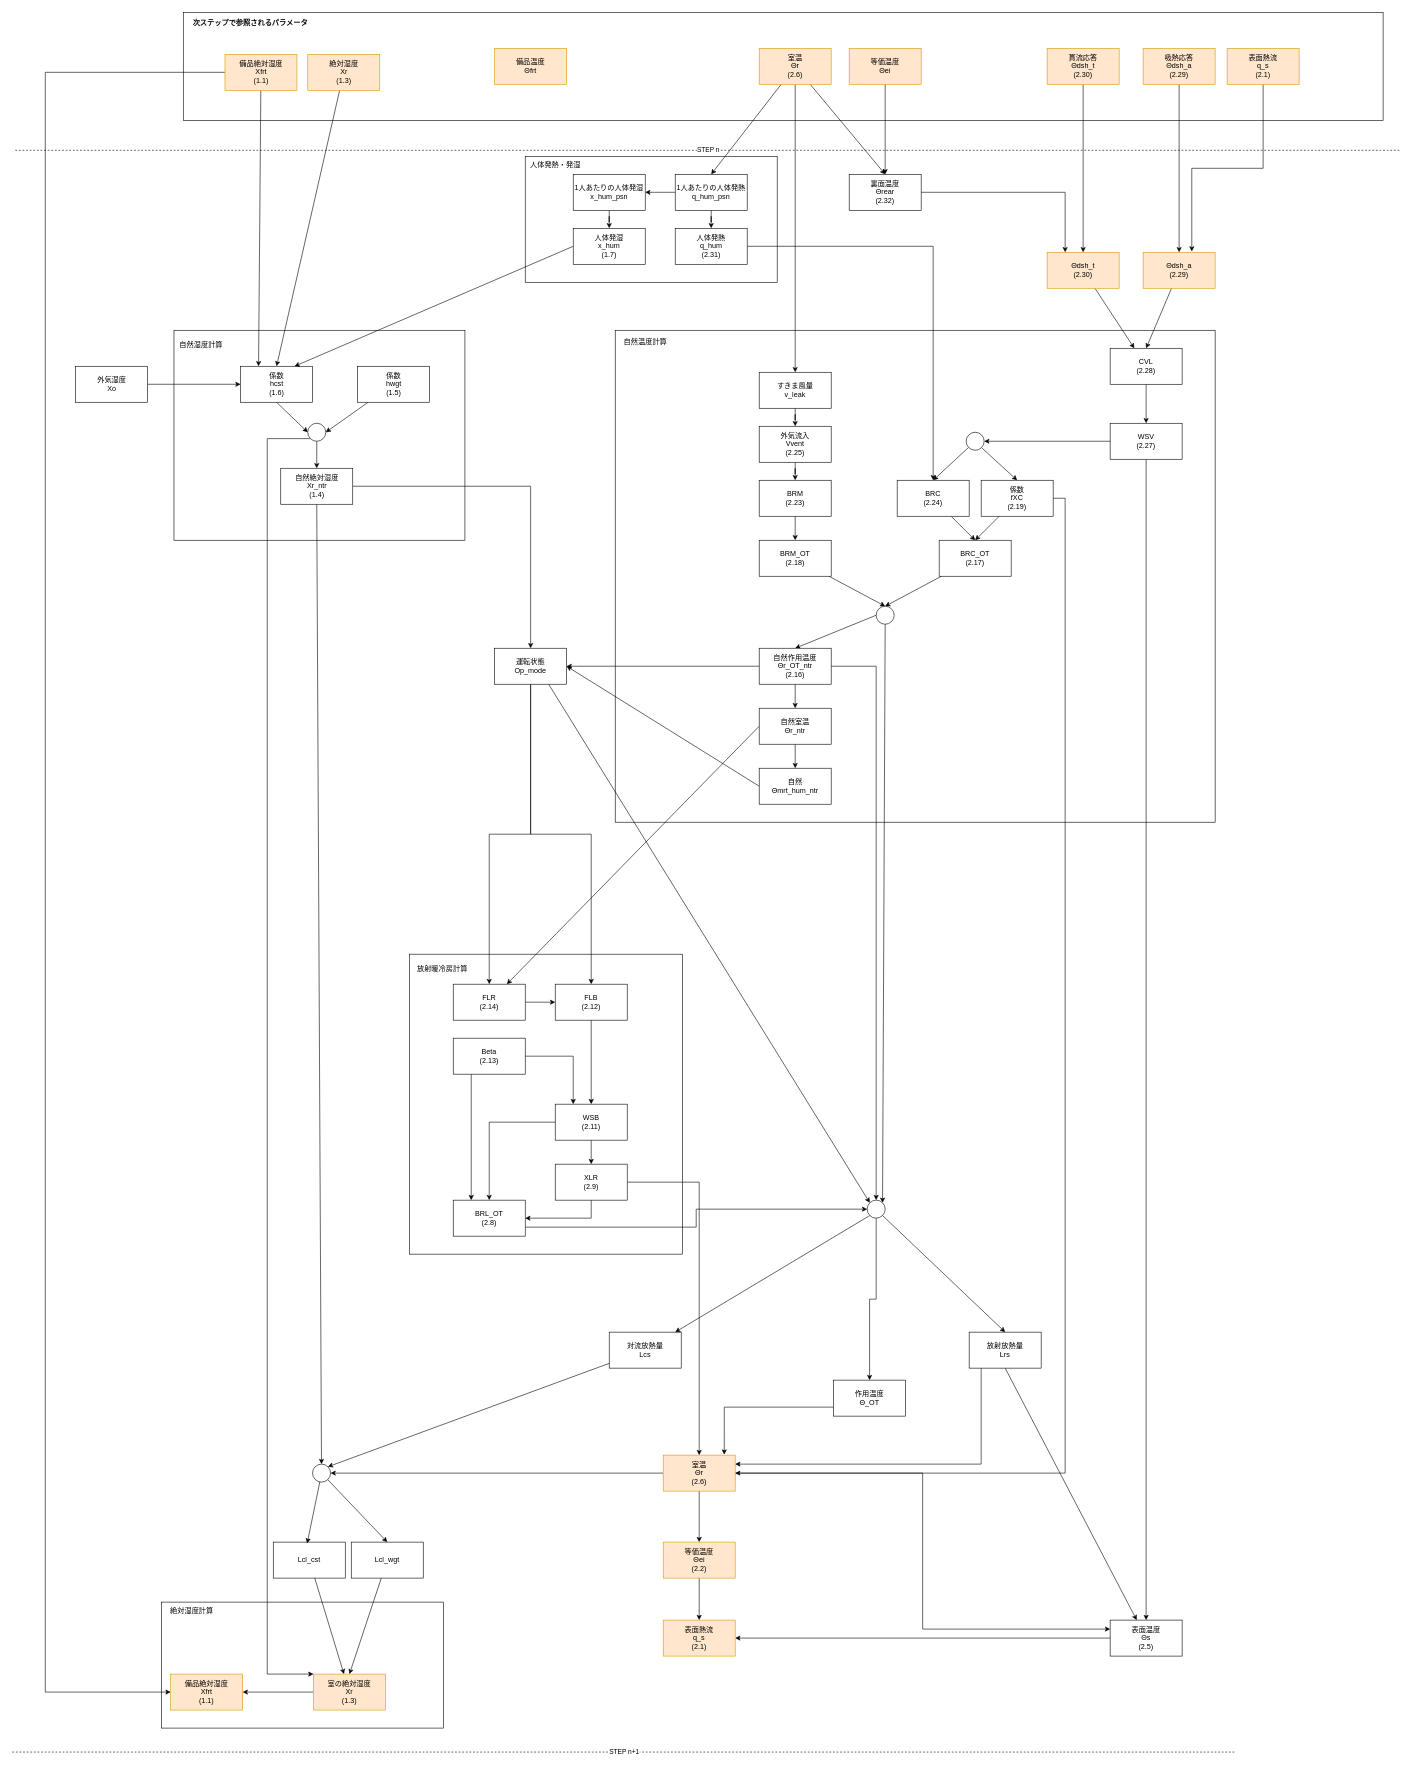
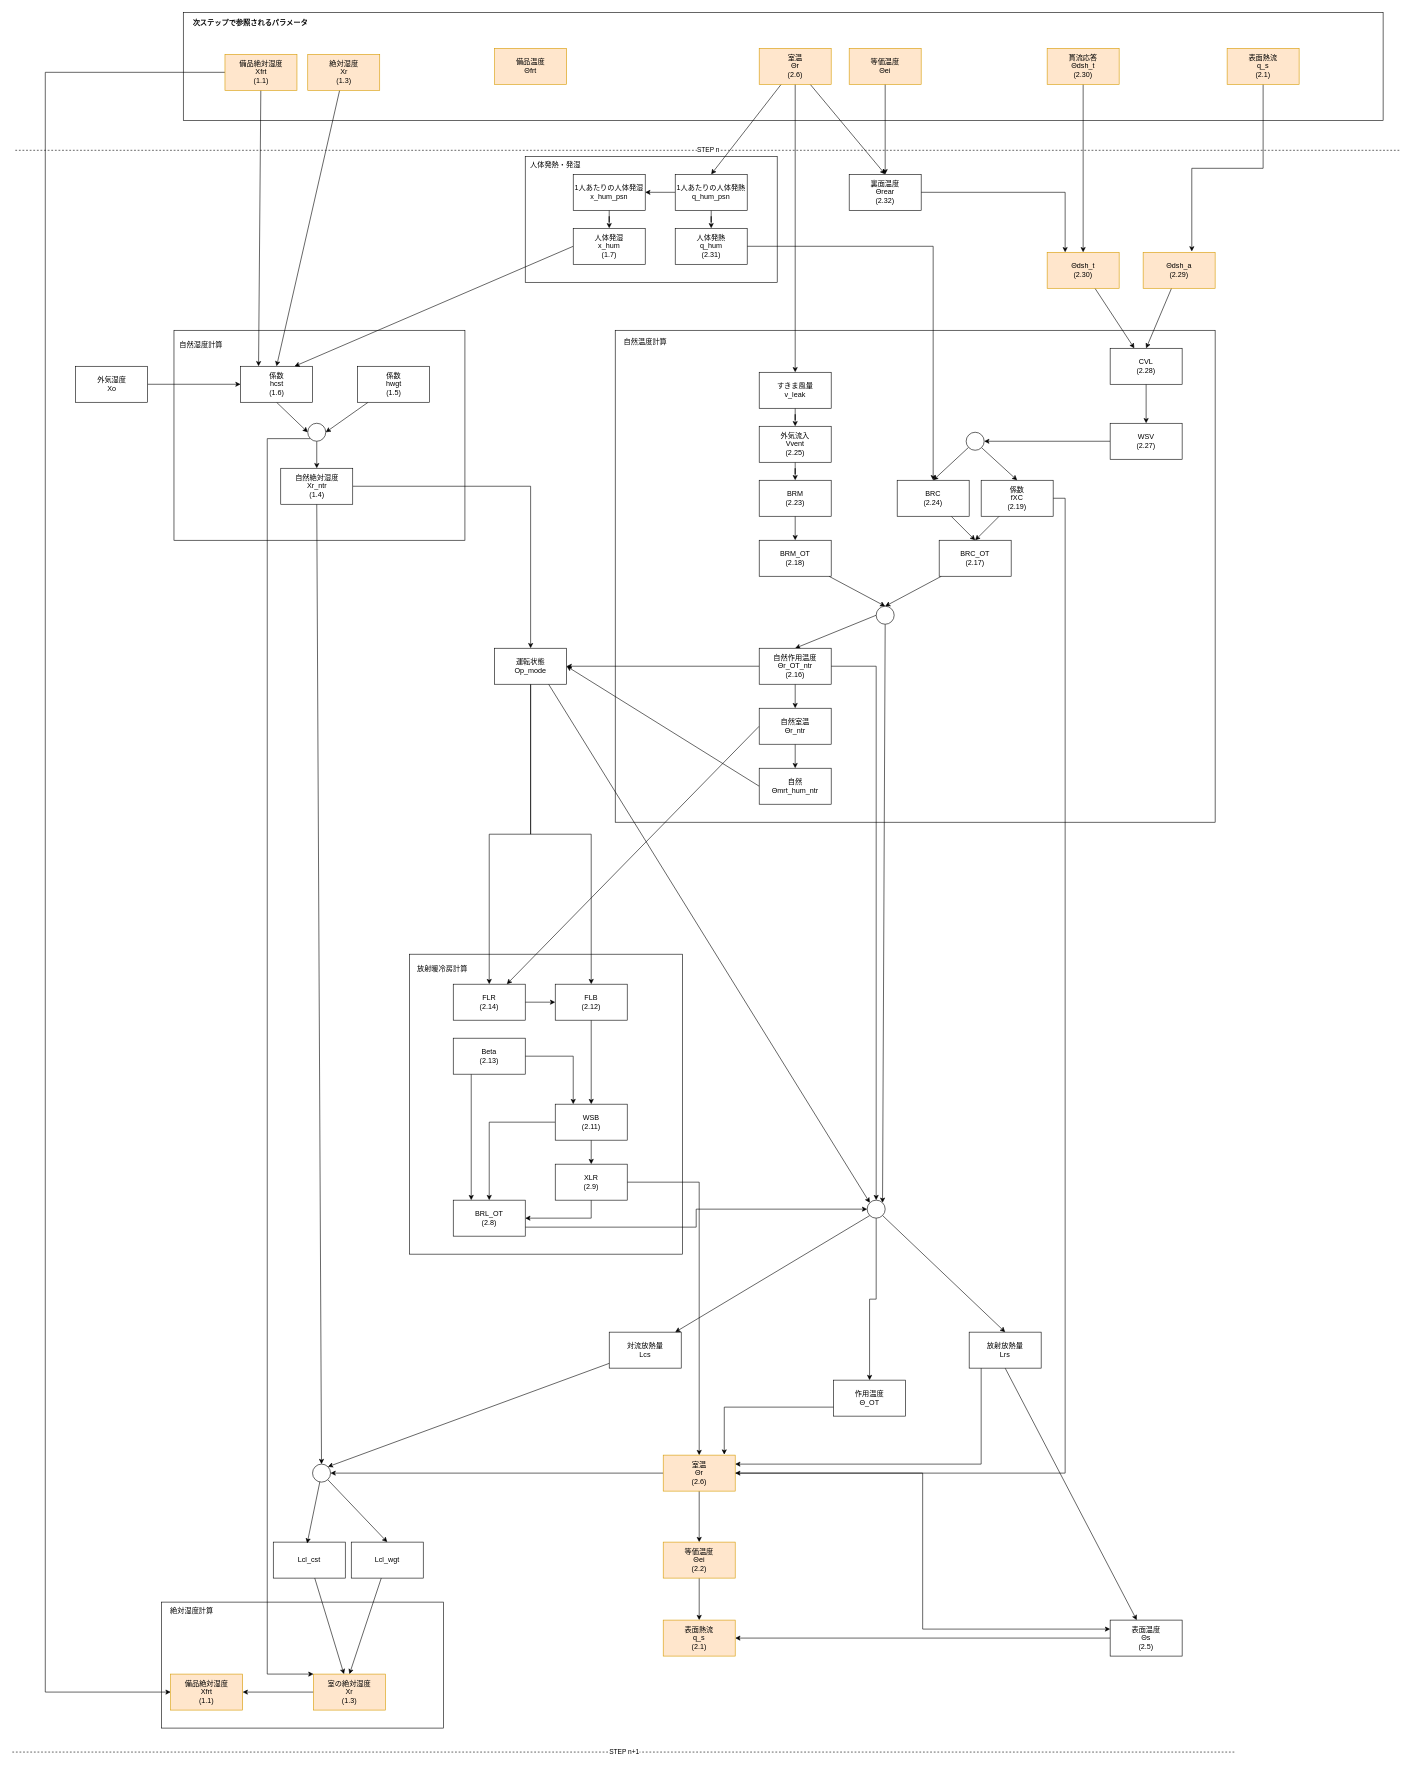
node "吸熱応答 Θdsh_a (2.29)": removed
edge "吸熱応答 Θdsh_a (2.29)" -> "Θdsh_a (2.29)": removed
edge "WSV (2.27)" -> "表面温度 Θs (2.5)": removed
